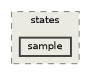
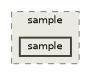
cluster "states": label "states" -> "sample"
